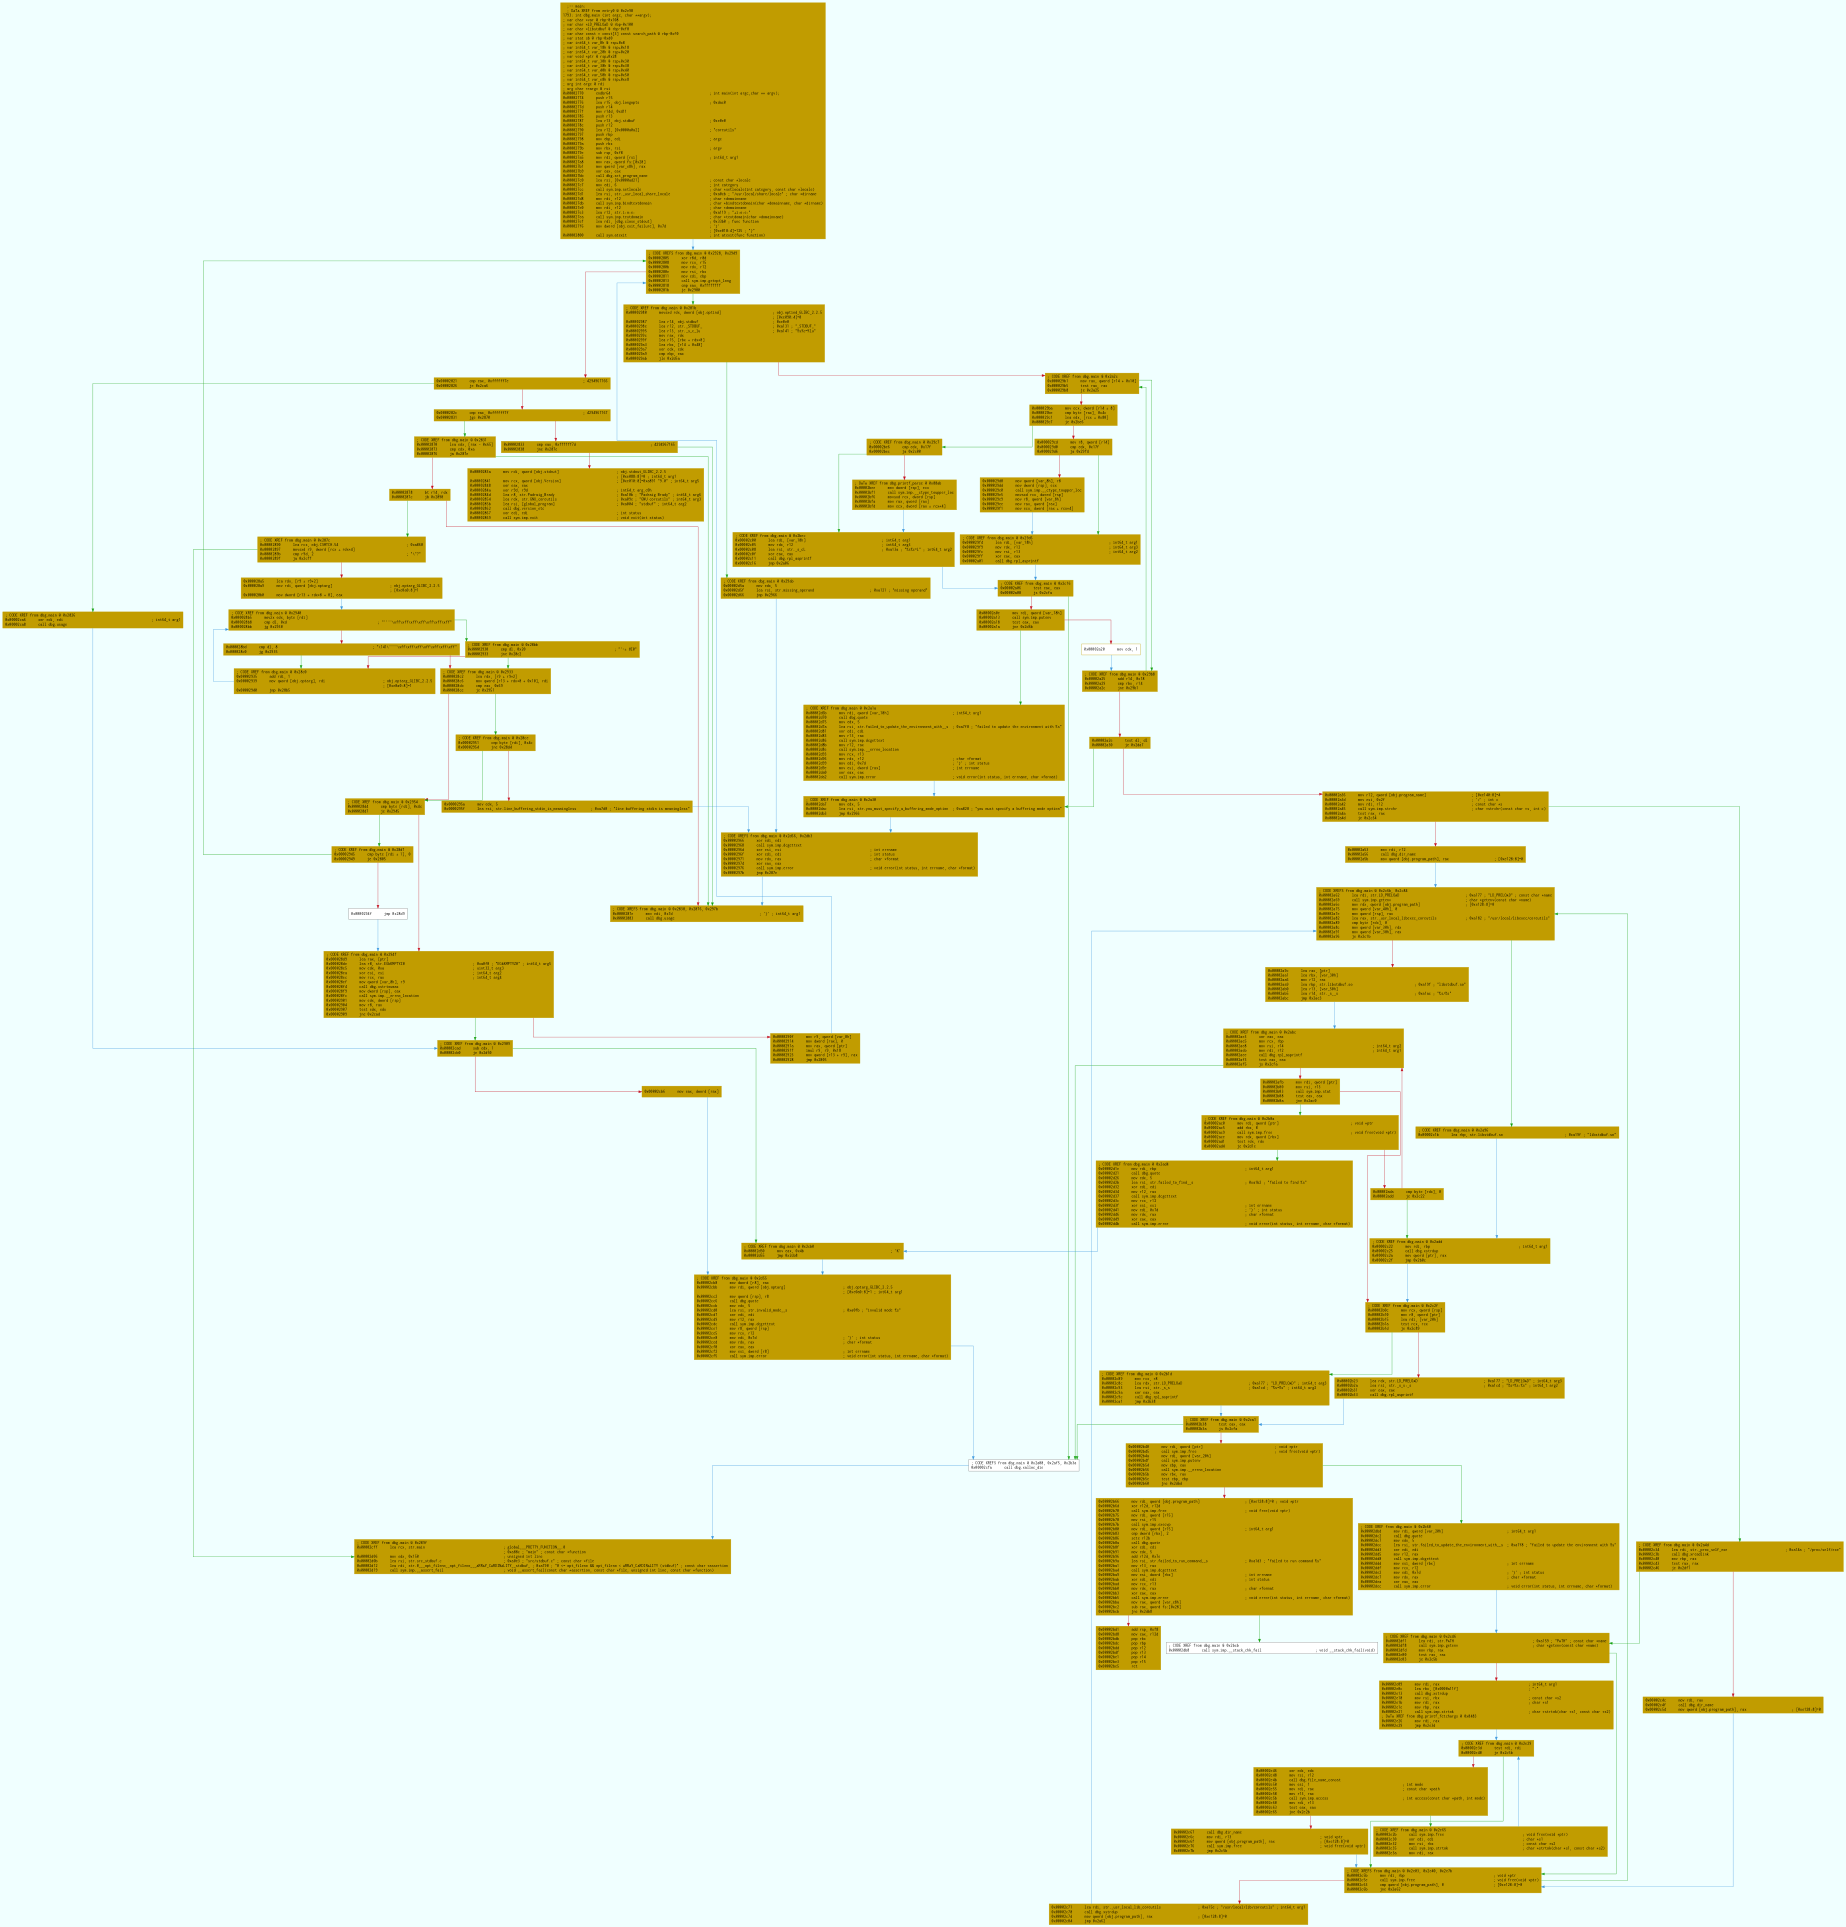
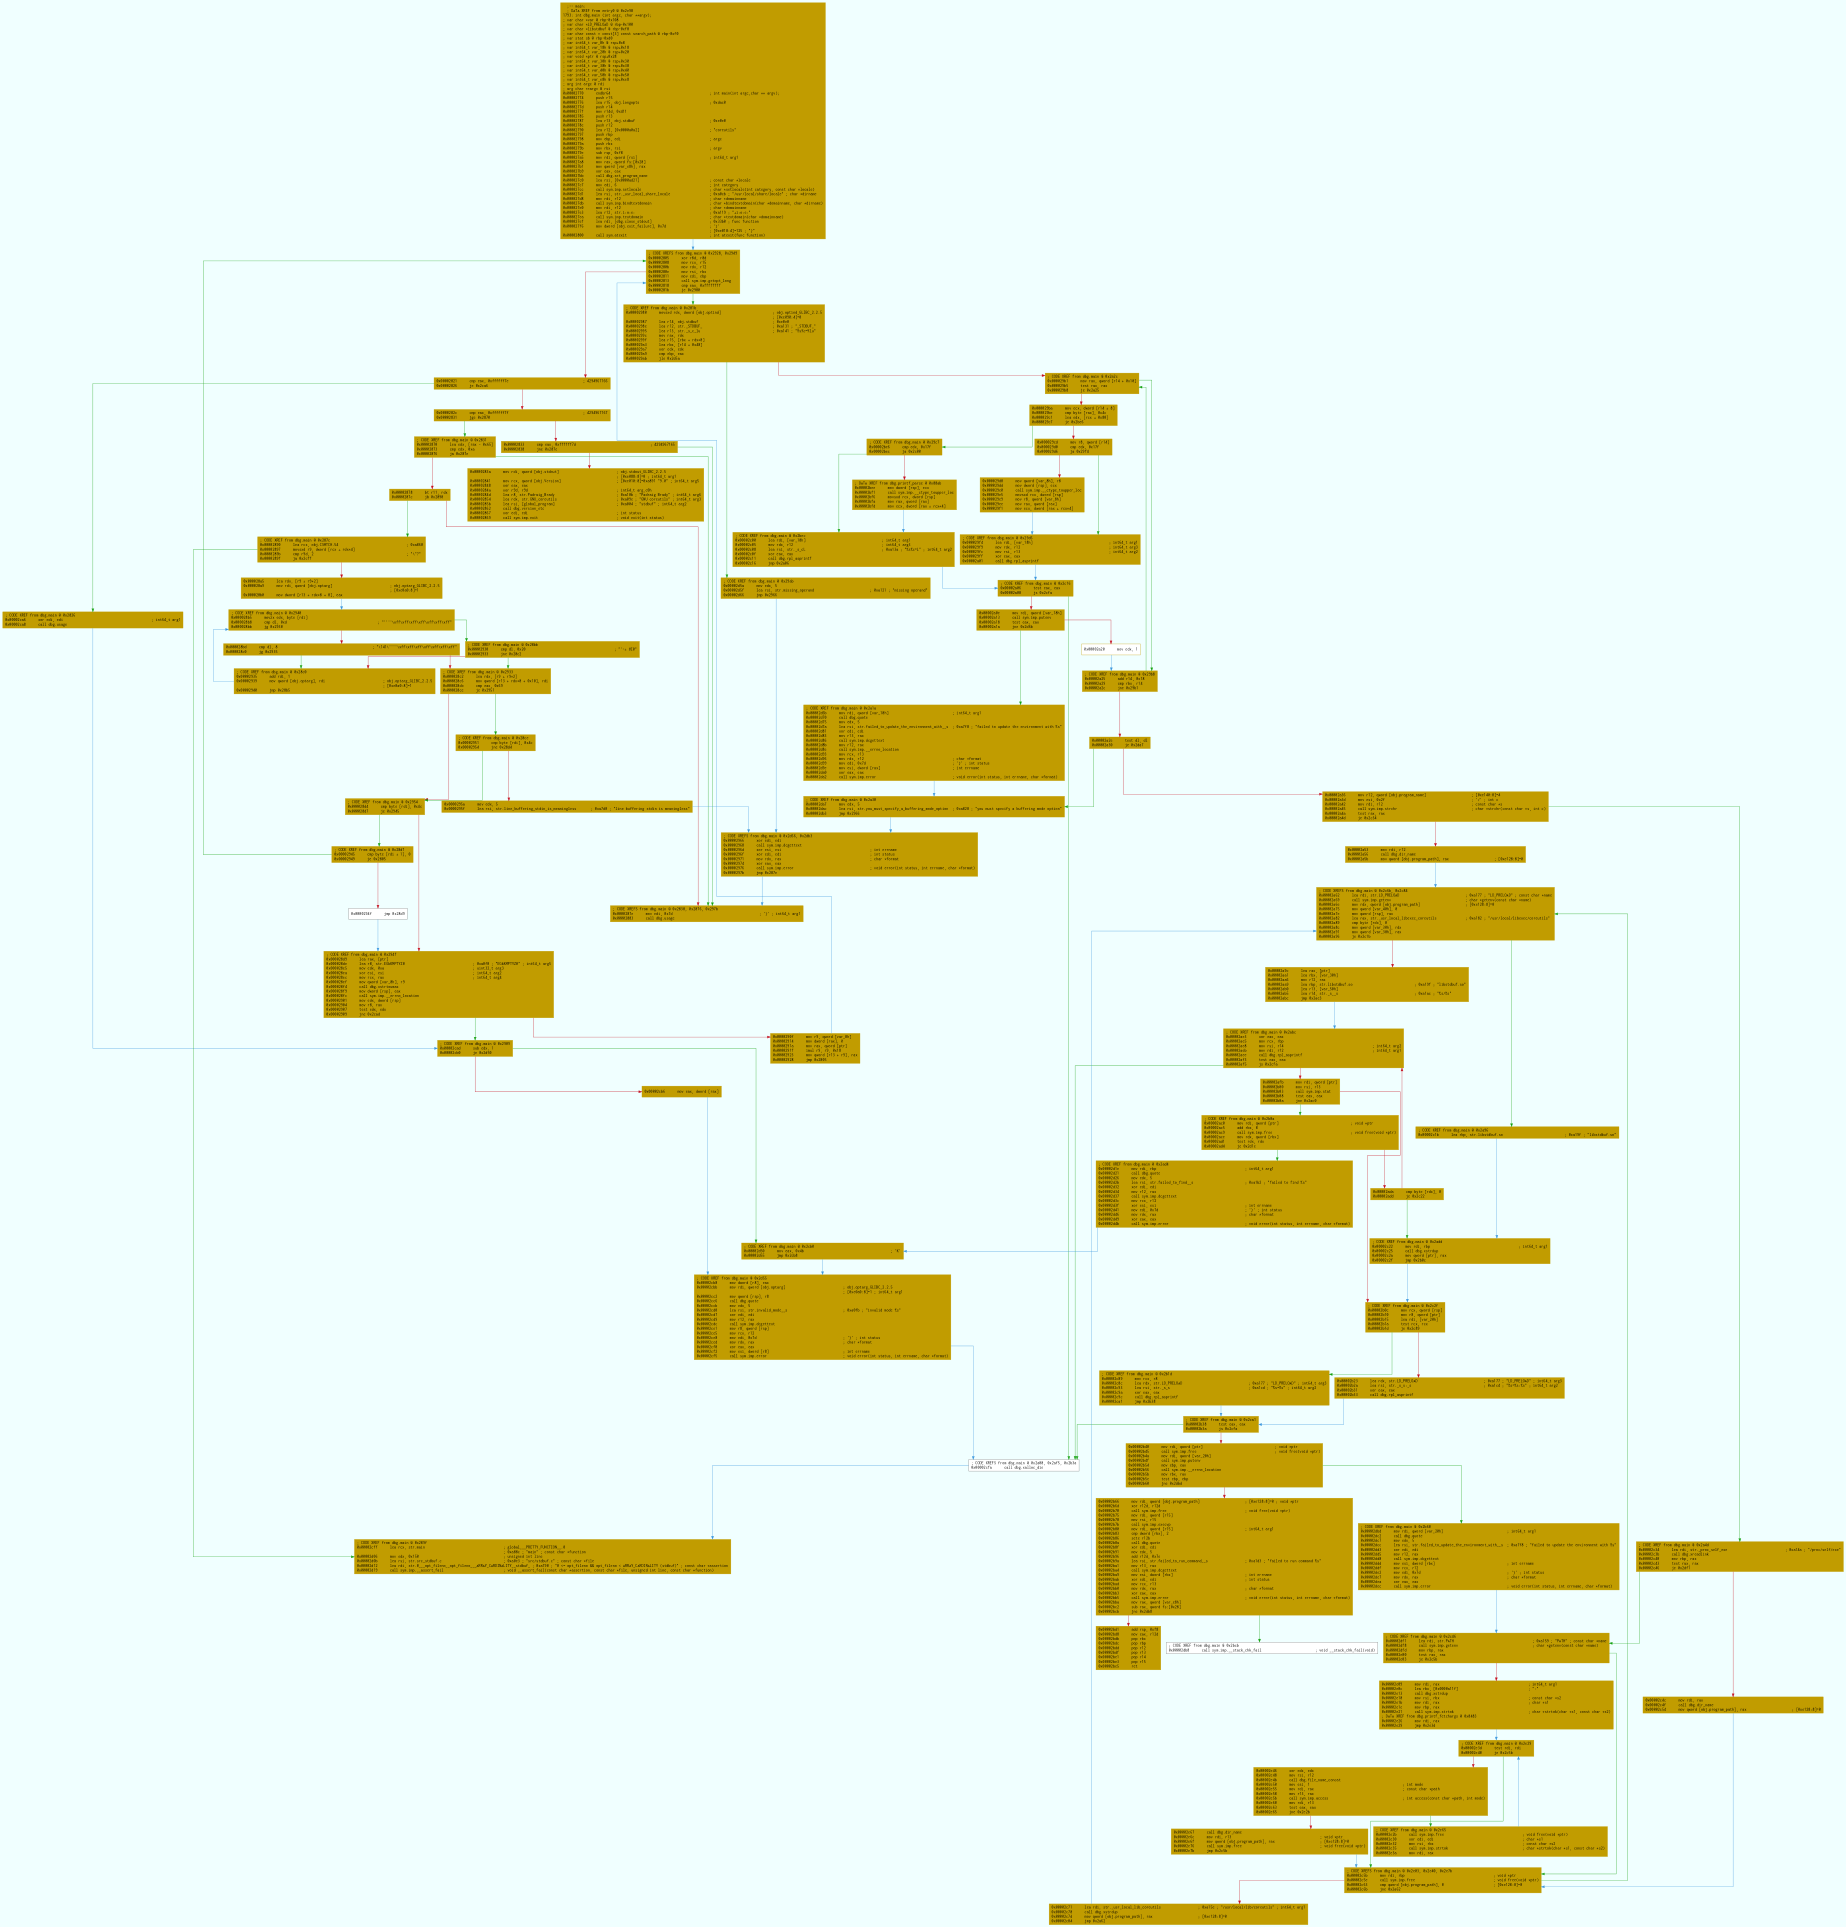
node "0x00002878      bt r14, rdx 0x0000287c      jb 0x2890": label "0x00002878      bt r14, rdx 0x0000287c      jb 0x2890" -> "0x00002878      bt r11, rdx 0x0000287c      jb 0x2890"
